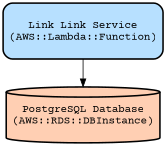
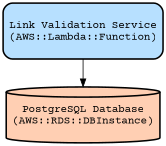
node "Link Link Service (AWS::Lambda::Function)": label "Link Link Service (AWS::Lambda::Function)" -> "Link Validation Service (AWS::Lambda::Function)"
